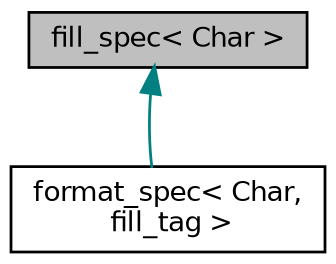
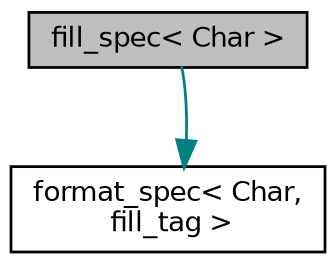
edge "format_spec< Char, fill_tag >" -> "fill_spec< Char >": reversed
